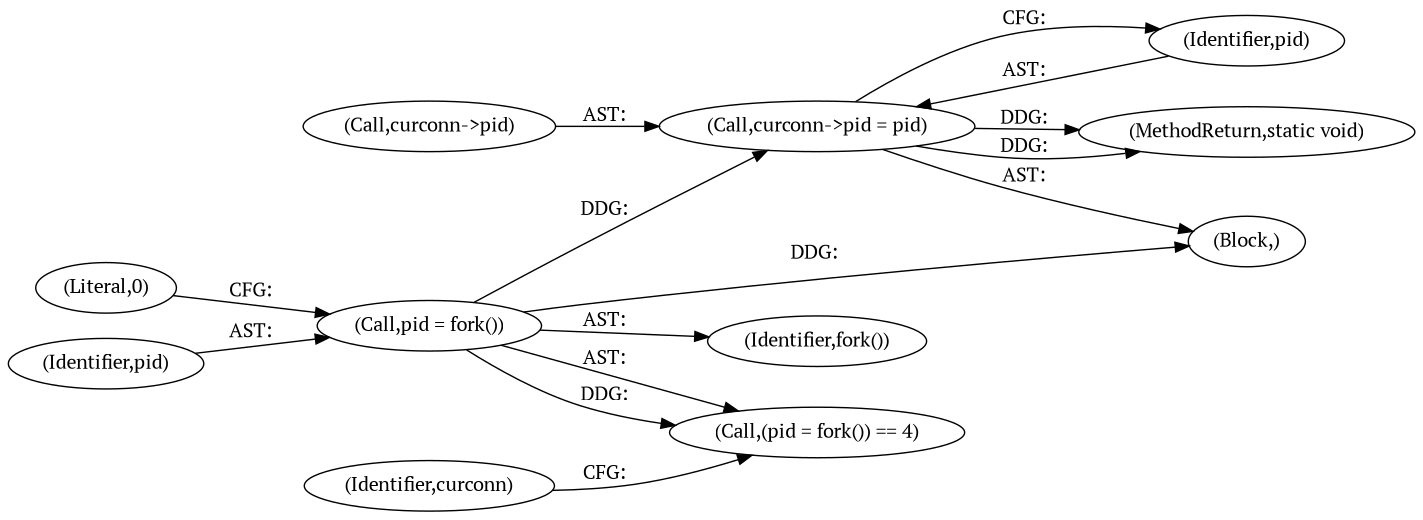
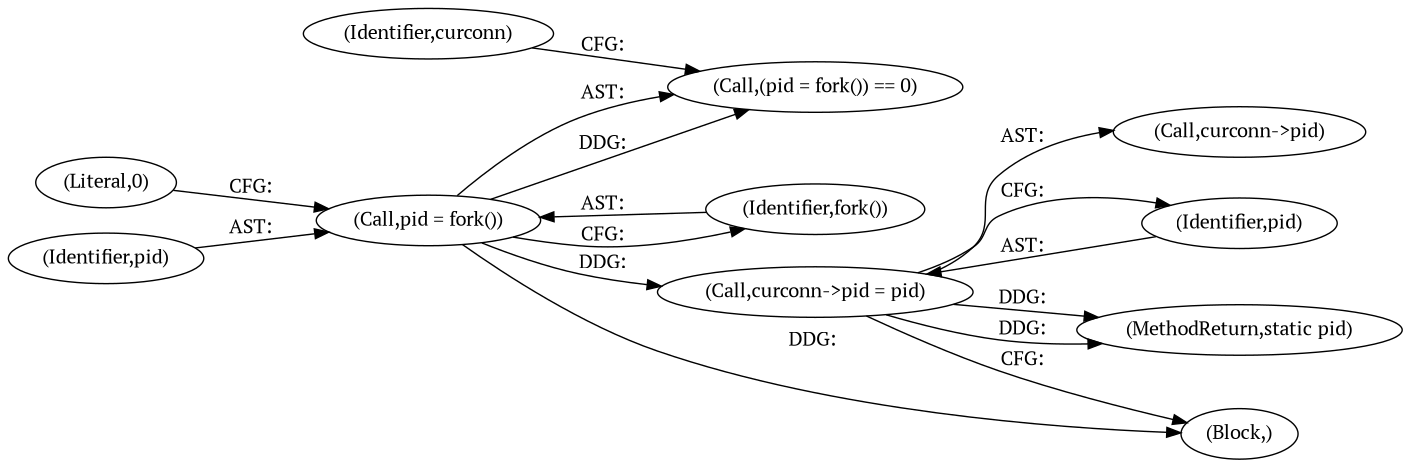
edge "(Call,curconn->pid)" -> "(Call,curconn->pid = pid)": reversed
node "(MethodReturn,static void)": label "(MethodReturn,static void)" -> "(MethodReturn,static pid)"
edge "(Call,curconn->pid = pid)" -> "(Block,)": label "AST: " -> "CFG: "
edge "(Identifier,fork())" -> "(Call,pid = fork())": added, label "AST:"
edge "(Call,pid = fork())" -> "(Identifier,fork())": label "AST: " -> "CFG: "
node "(Call,(pid = fork()) == 4)": label "(Call,(pid = fork()) == 4)" -> "(Call,(pid = fork()) == 0)"
